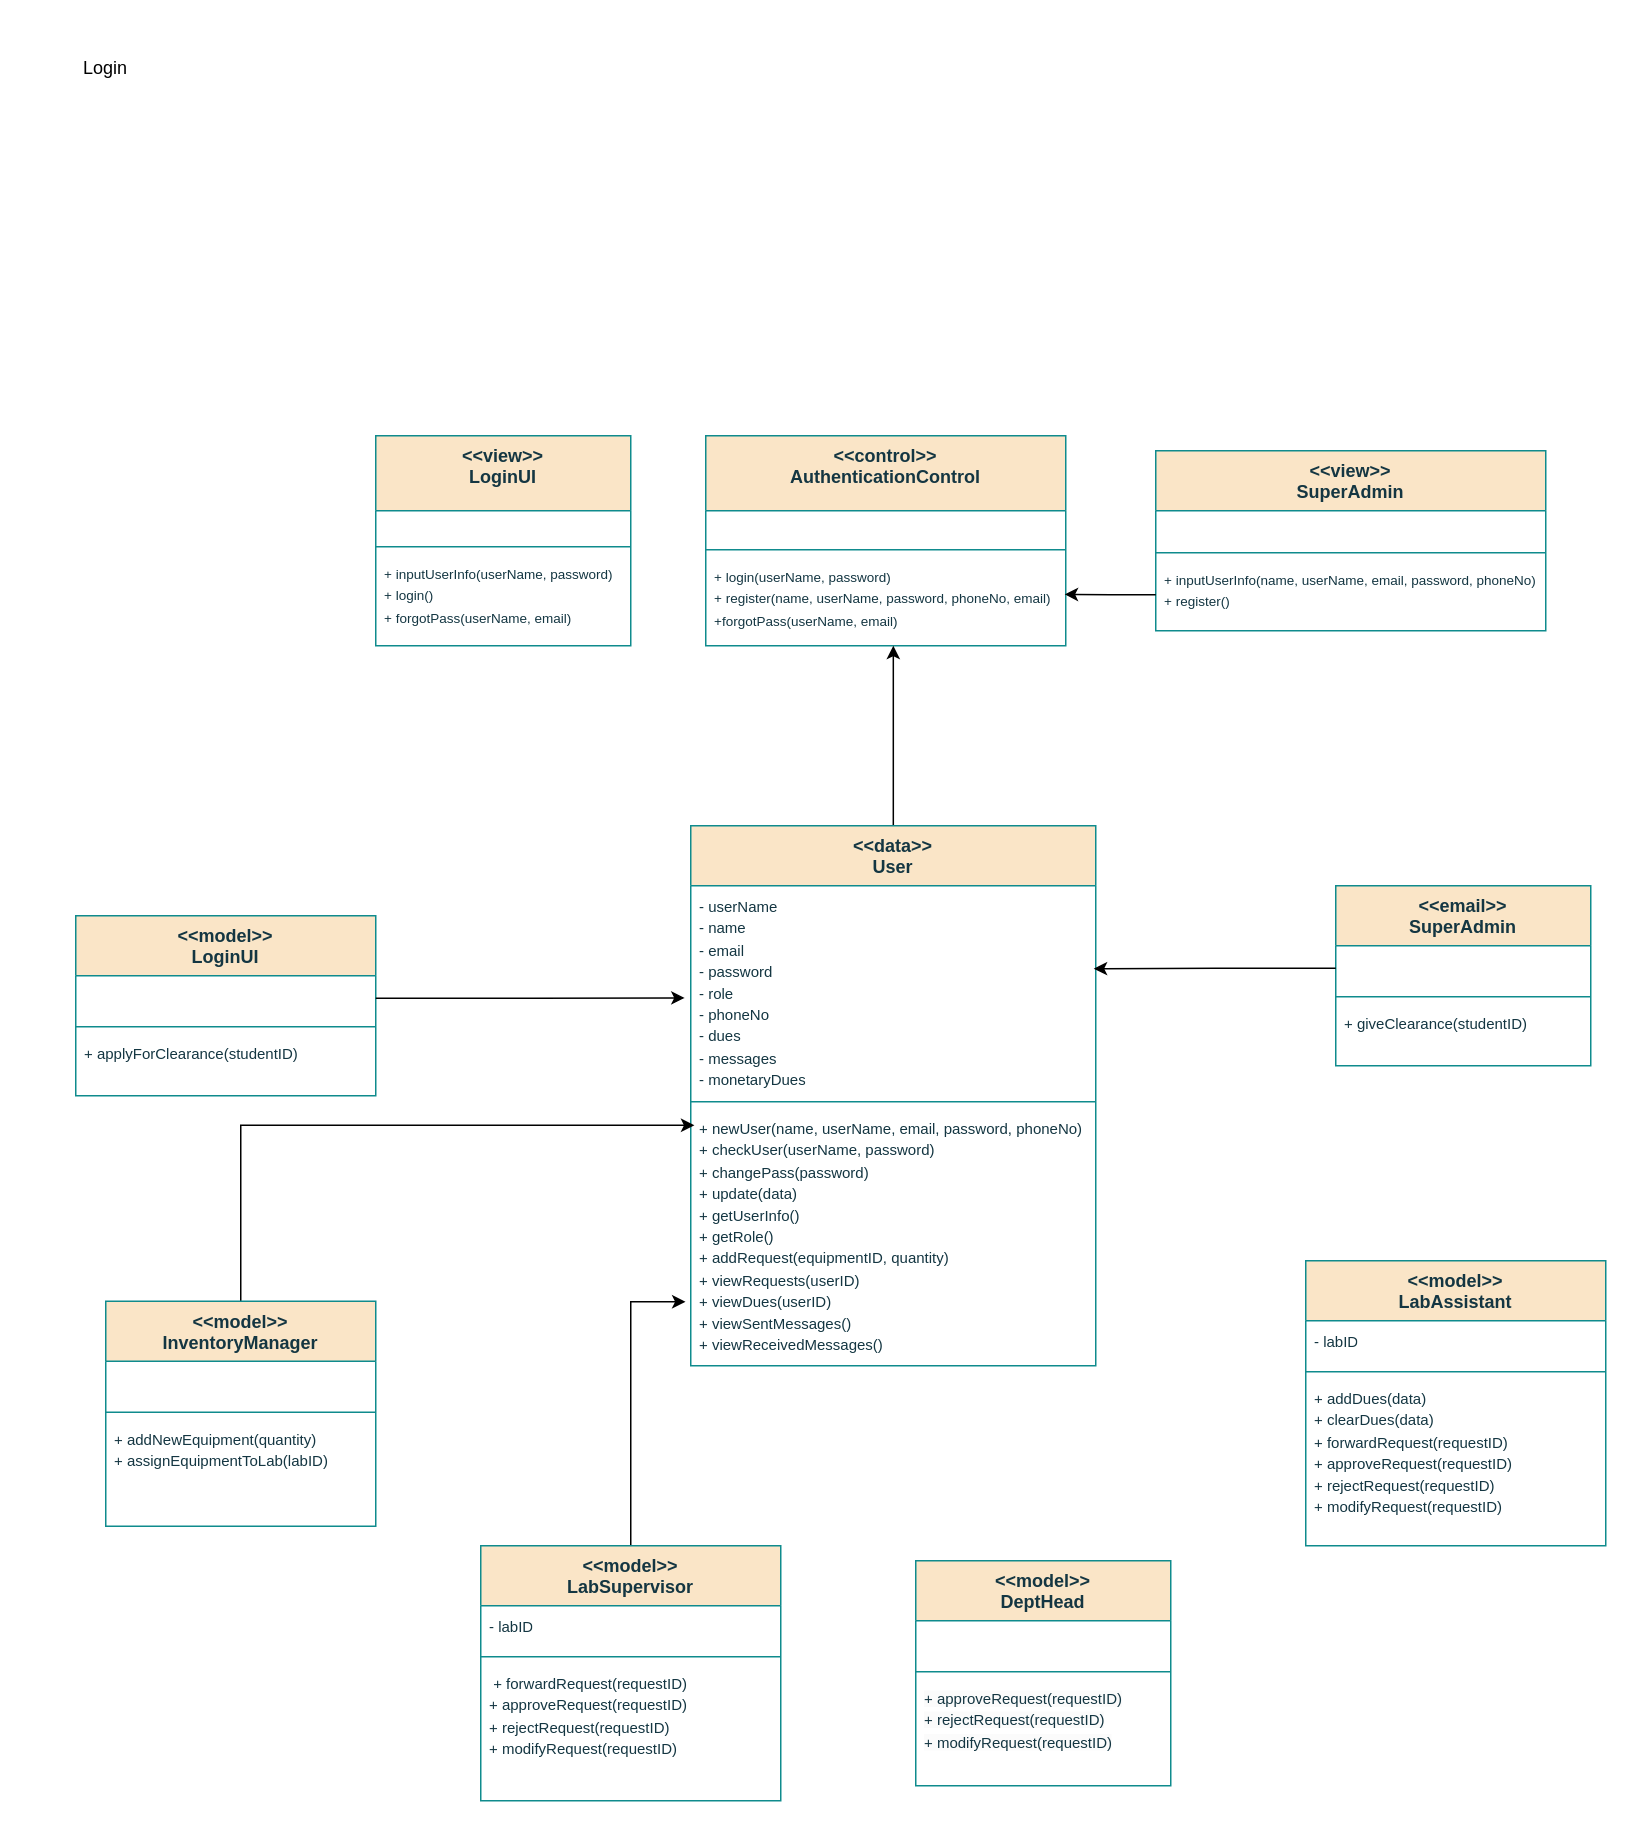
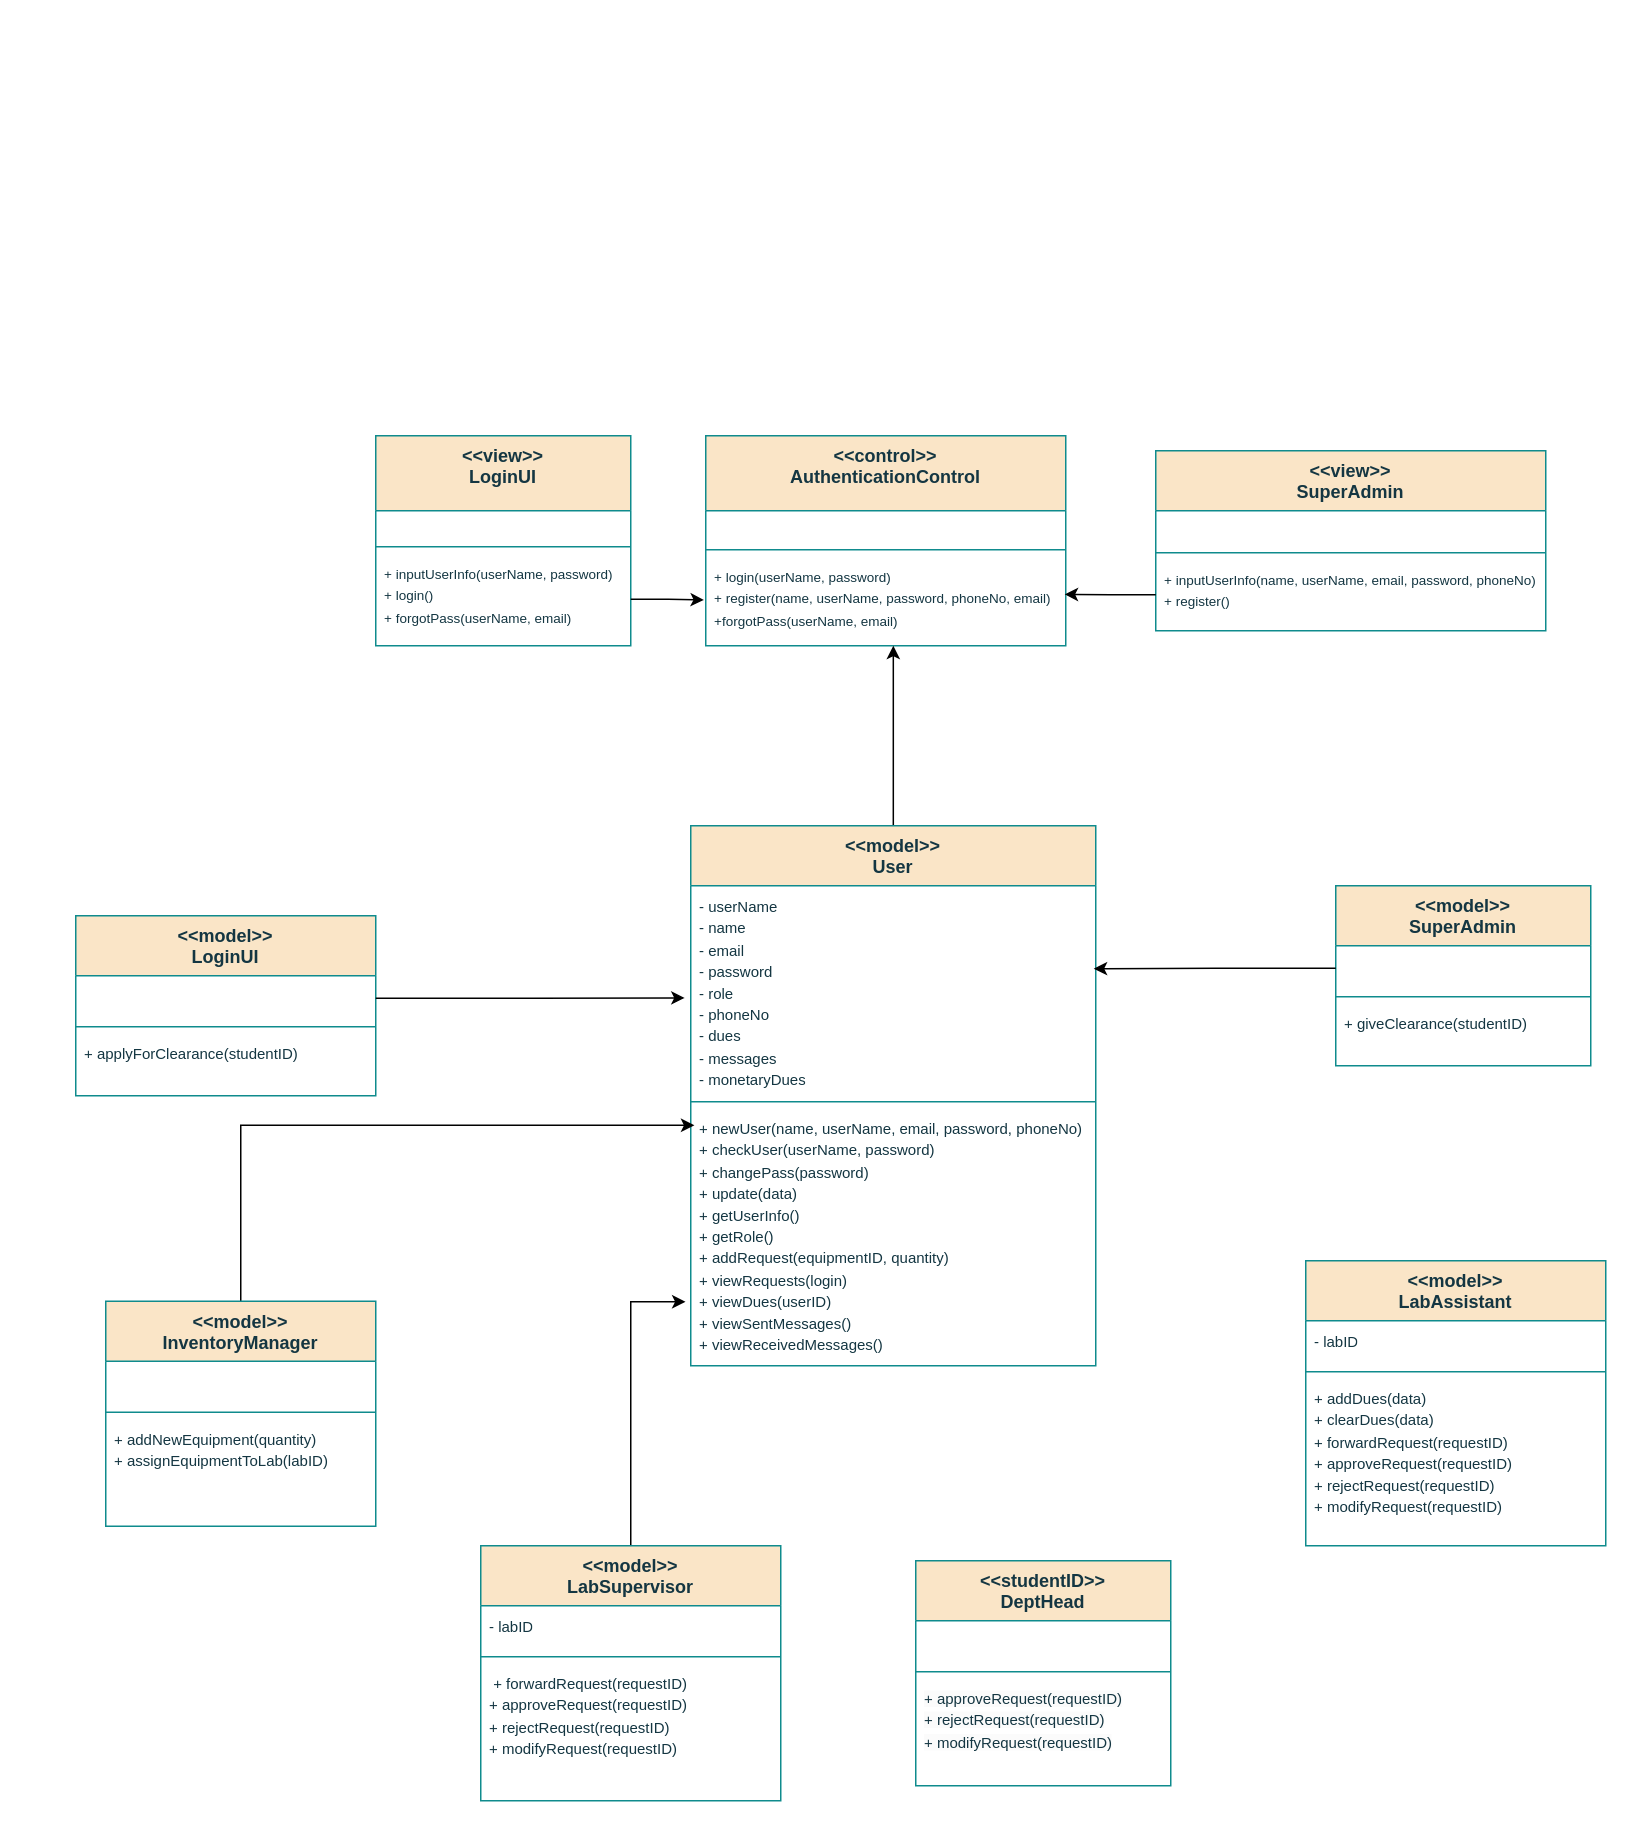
node "Login": removed
edge "+ inputUserInfo(userName, password) + login() + forgotPass(userName, email)" -> "+ login(userName, password) + register(name, userName, password, phoneNo, email) +forgotPass(userName, email)": added
node "<<data>> User": label "<<data>> User" -> "<<model>> User"
node "<<email>> SuperAdmin": label "<<email>> SuperAdmin" -> "<<model>> SuperAdmin"
node "+ newUser(name, userName, email, password, phoneNo)+ checkUser(userName, password)+ changePass(password)+ update(data)+ getUserInfo()+ getRole()+ addRequest(equipmentID, quantity)+ viewRequests(userID)+ viewDues(userID) + viewSentMessages() + viewReceivedMessages()": label "+ newUser(name, userName, email, password, phoneNo)+ checkUser(userName, password)+ changePass(password)+ update(data)+ getUserInfo()+ getRole()+ addRequest(equipmentID, quantity)+ viewRequests(userID)+ viewDues(userID) + viewSentMessages() + viewReceivedMessages()" -> "+ newUser(name, userName, email, password, phoneNo)+ checkUser(userName, password)+ changePass(password)+ update(data)+ getUserInfo()+ getRole()+ addRequest(equipmentID, quantity)+ viewRequests(login)+ viewDues(userID) + viewSentMessages() + viewReceivedMessages()"
node "<<model>> DeptHead": label "<<model>> DeptHead" -> "<<studentID>> DeptHead"
